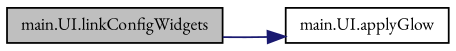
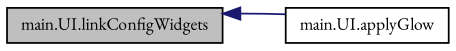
edge "main.UI.linkConfigWidgets" -> "main.UI.applyGlow": reversed
